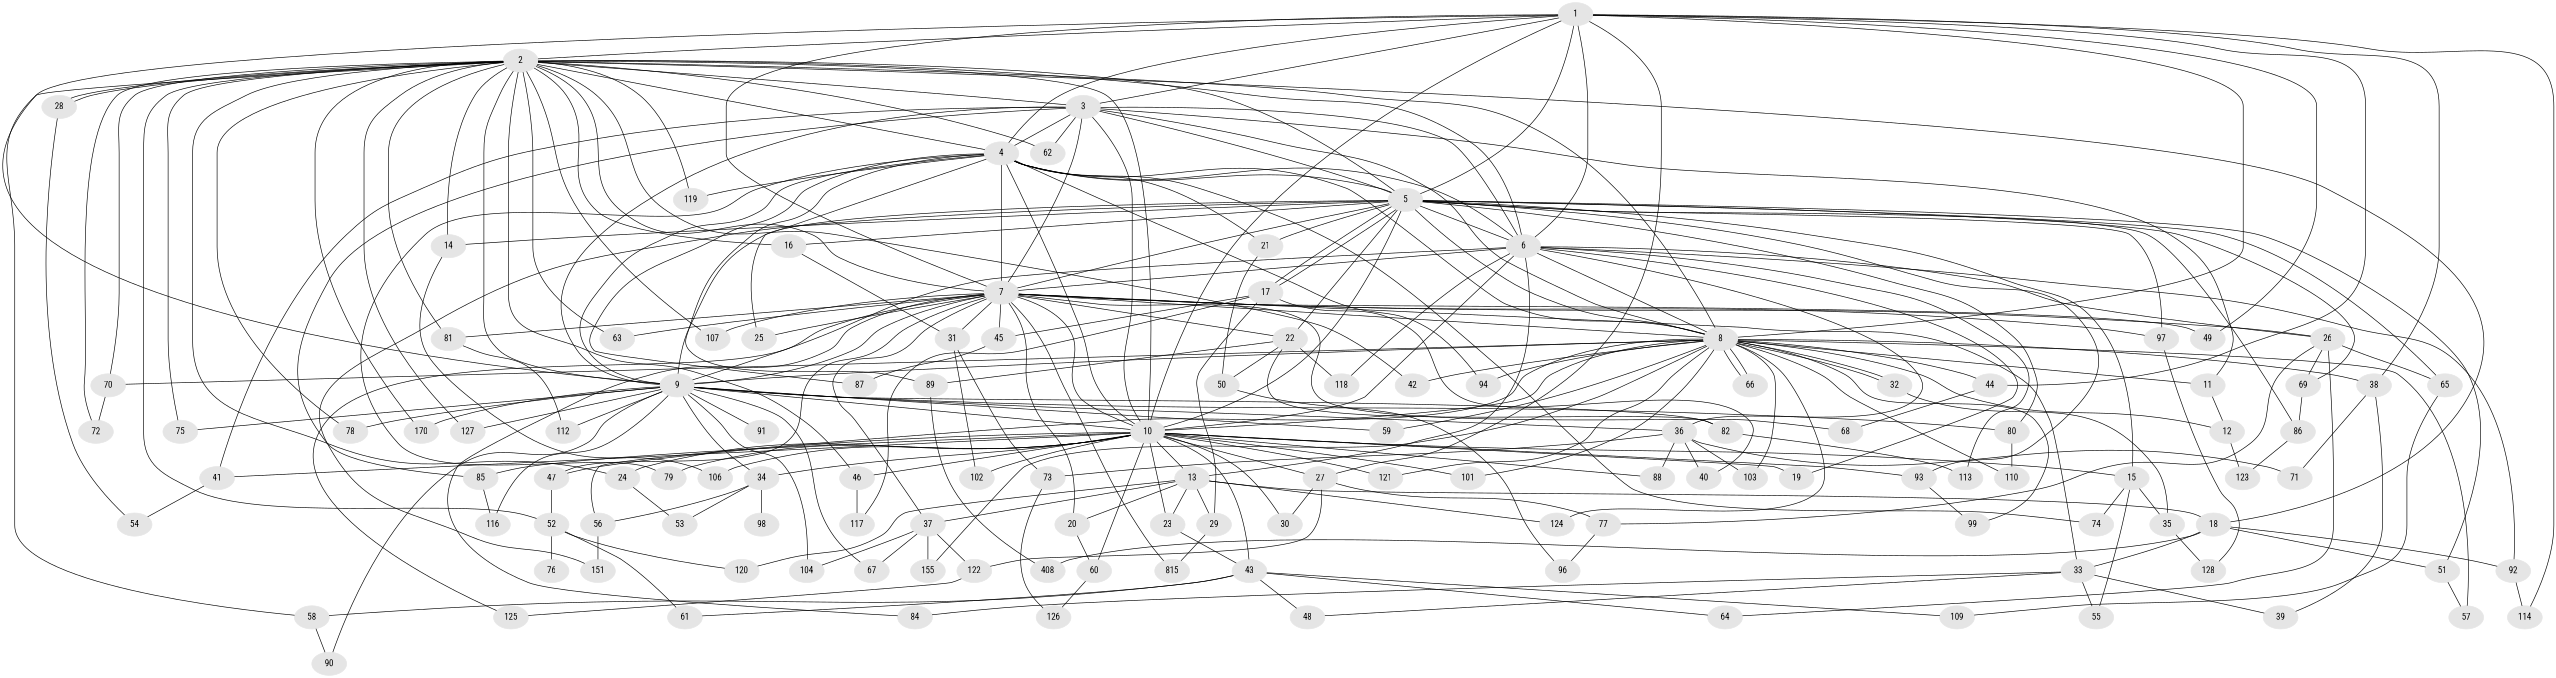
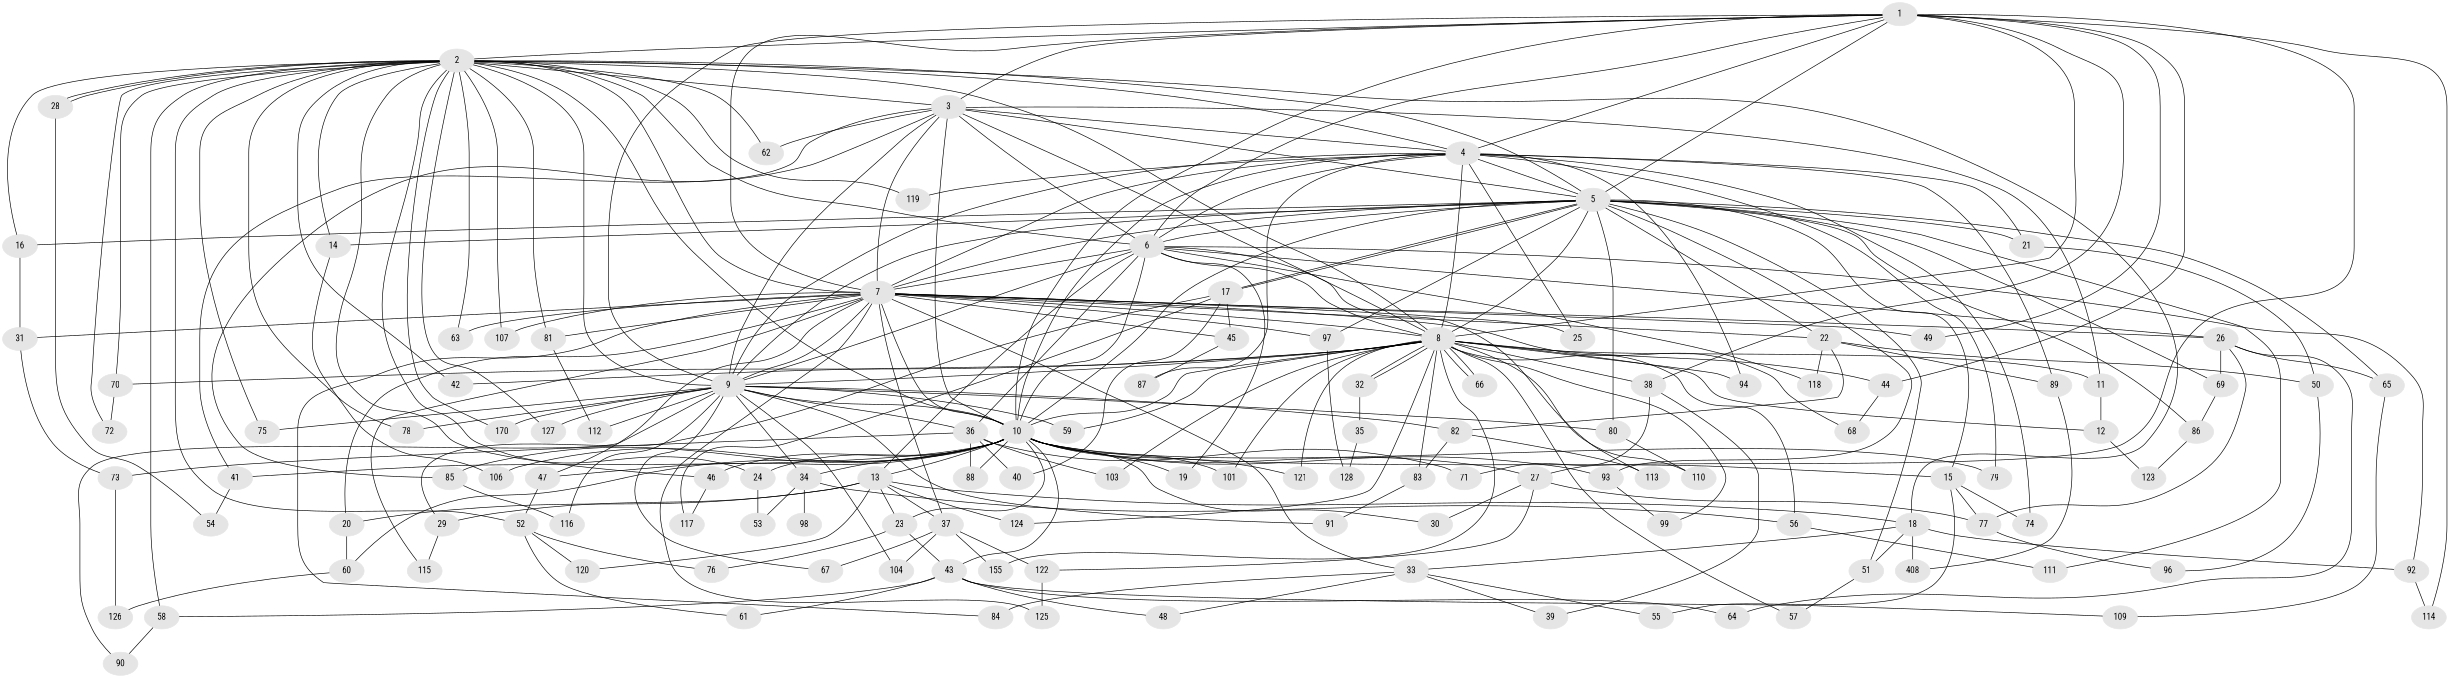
node "102": removed
node "83": added
edge "15" -- "35": now "15" -- "77"
edge "23" -- "76": added
node "151": label "151" -> "111"
node "815": label "815" -> "115"
